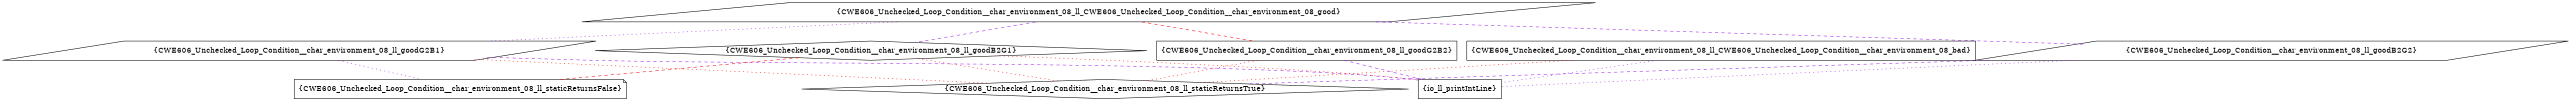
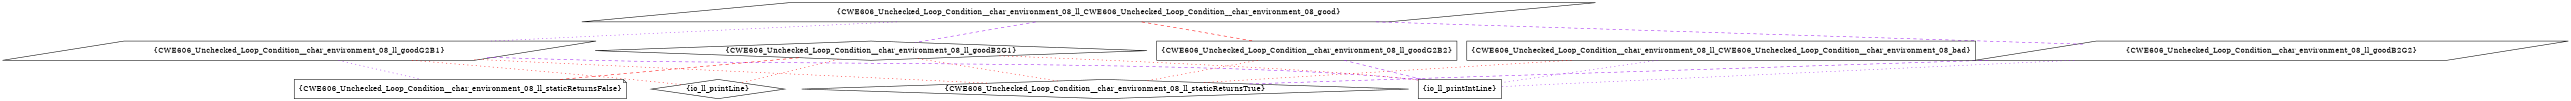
node "{io_ll_printLine}": added
